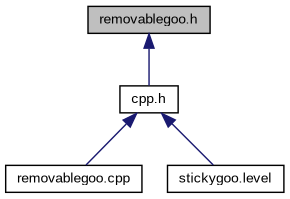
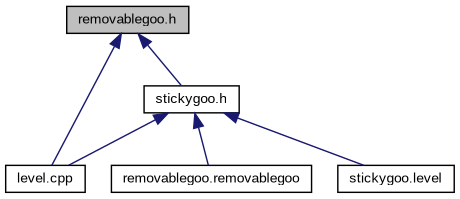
node "cpp.h": label "cpp.h" -> "stickygoo.h"
node "level.cpp": added
node "removablegoo.cpp": label "removablegoo.cpp" -> "removablegoo.removablegoo"
